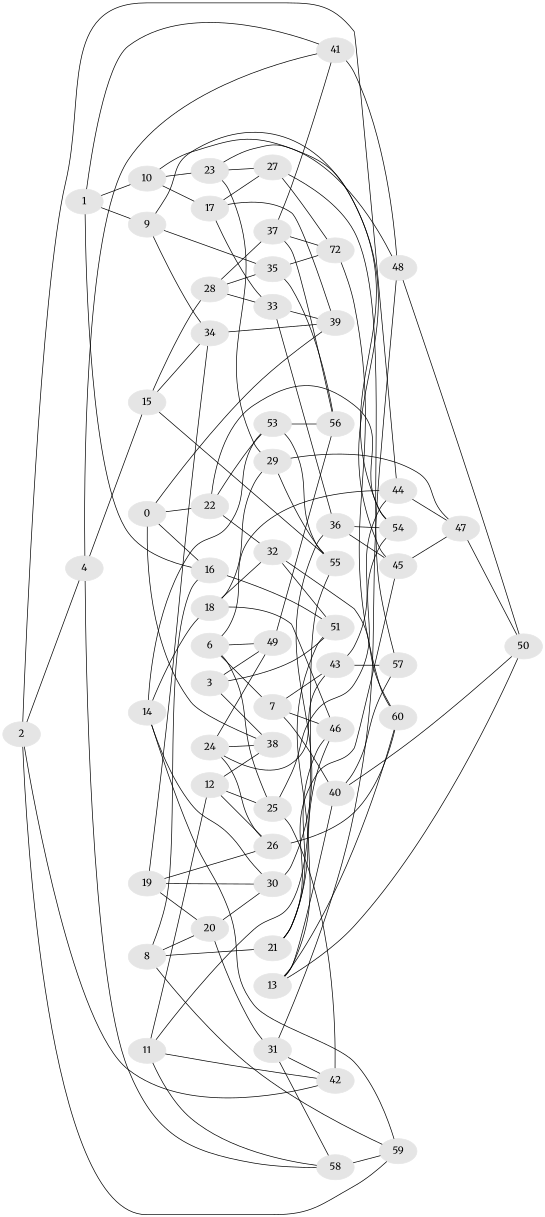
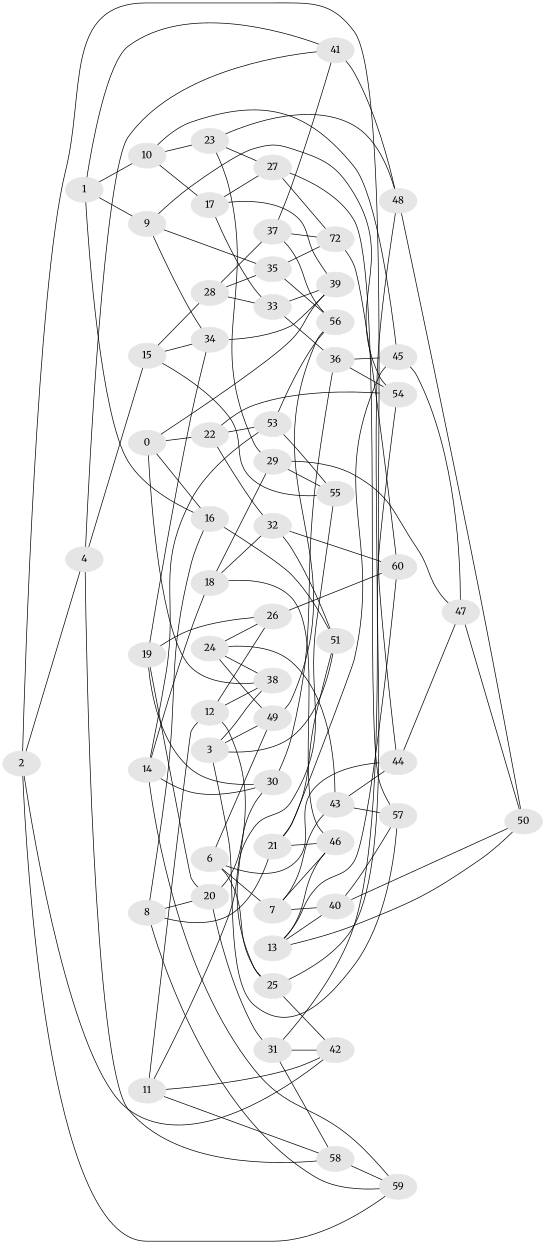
edge "3" -- "57": added
